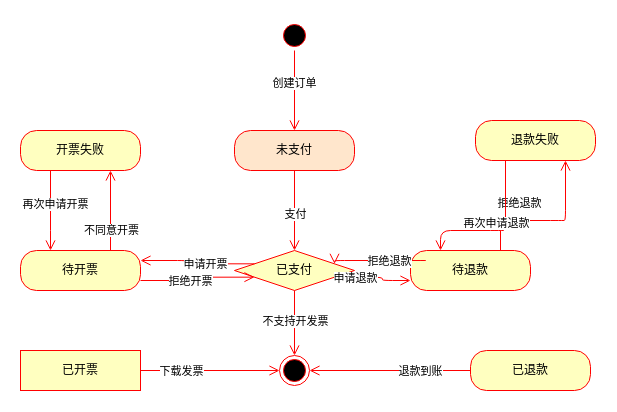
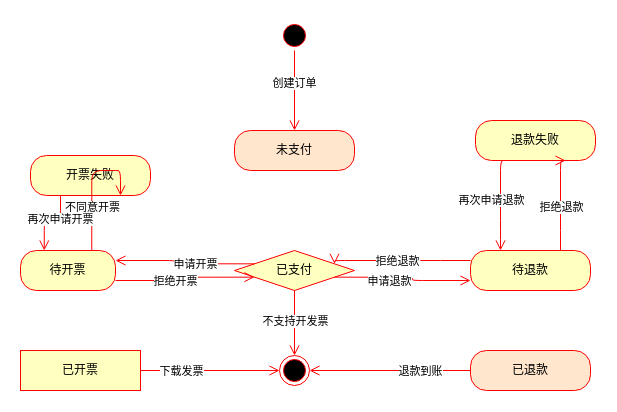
node "开票失败": moved (81, 151) -> (91, 176)
edge "未支付" -> "已支付": removed, label "支付"
node "待开票": size 120x40 -> 95x40
node "待退款": moved (471, 271) -> (531, 271)
node "已退款": fillcolor #ffffc0 -> #ffe6cc
